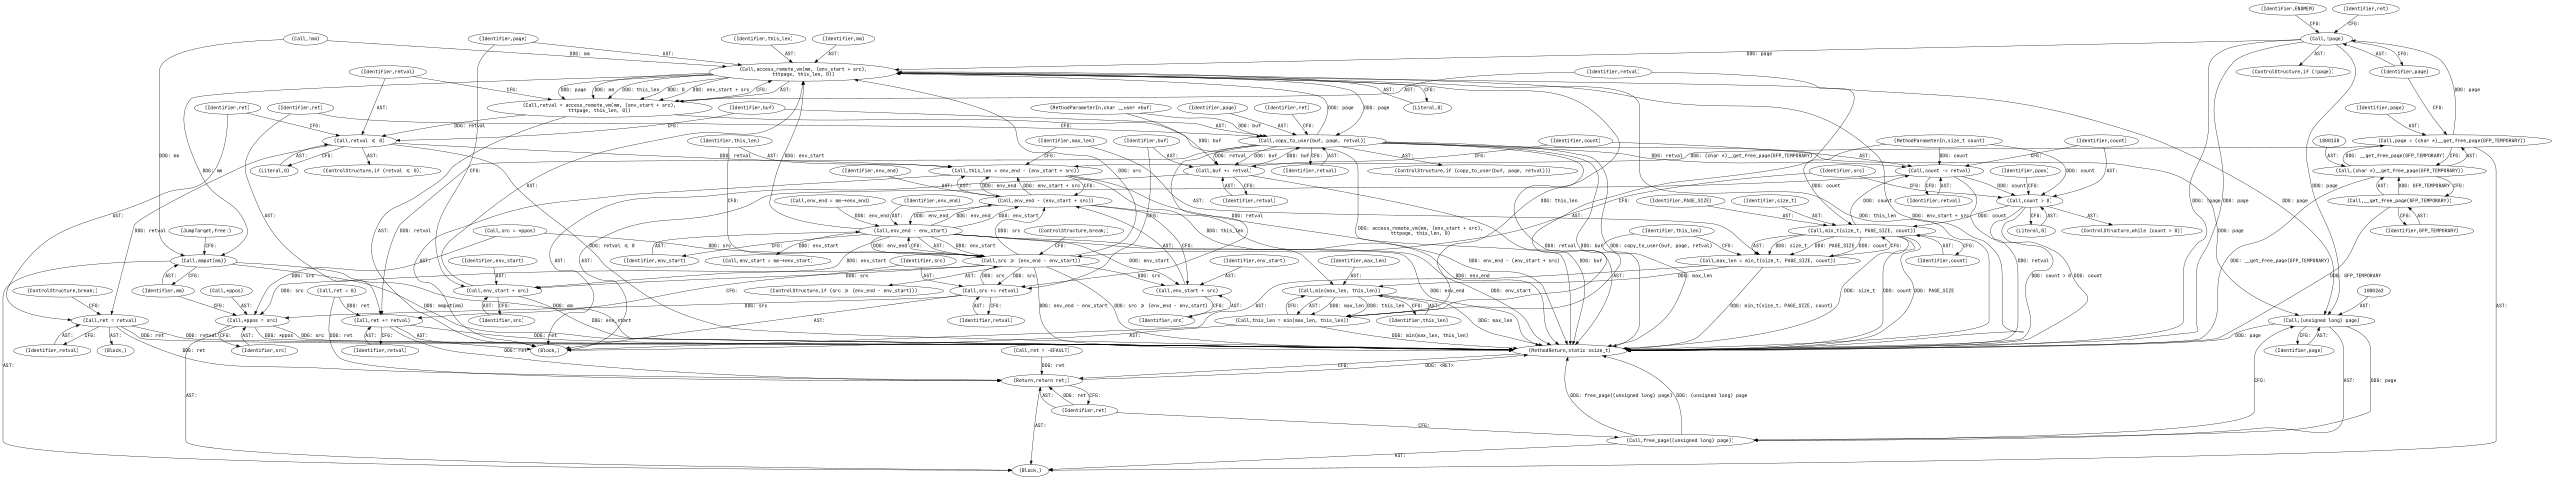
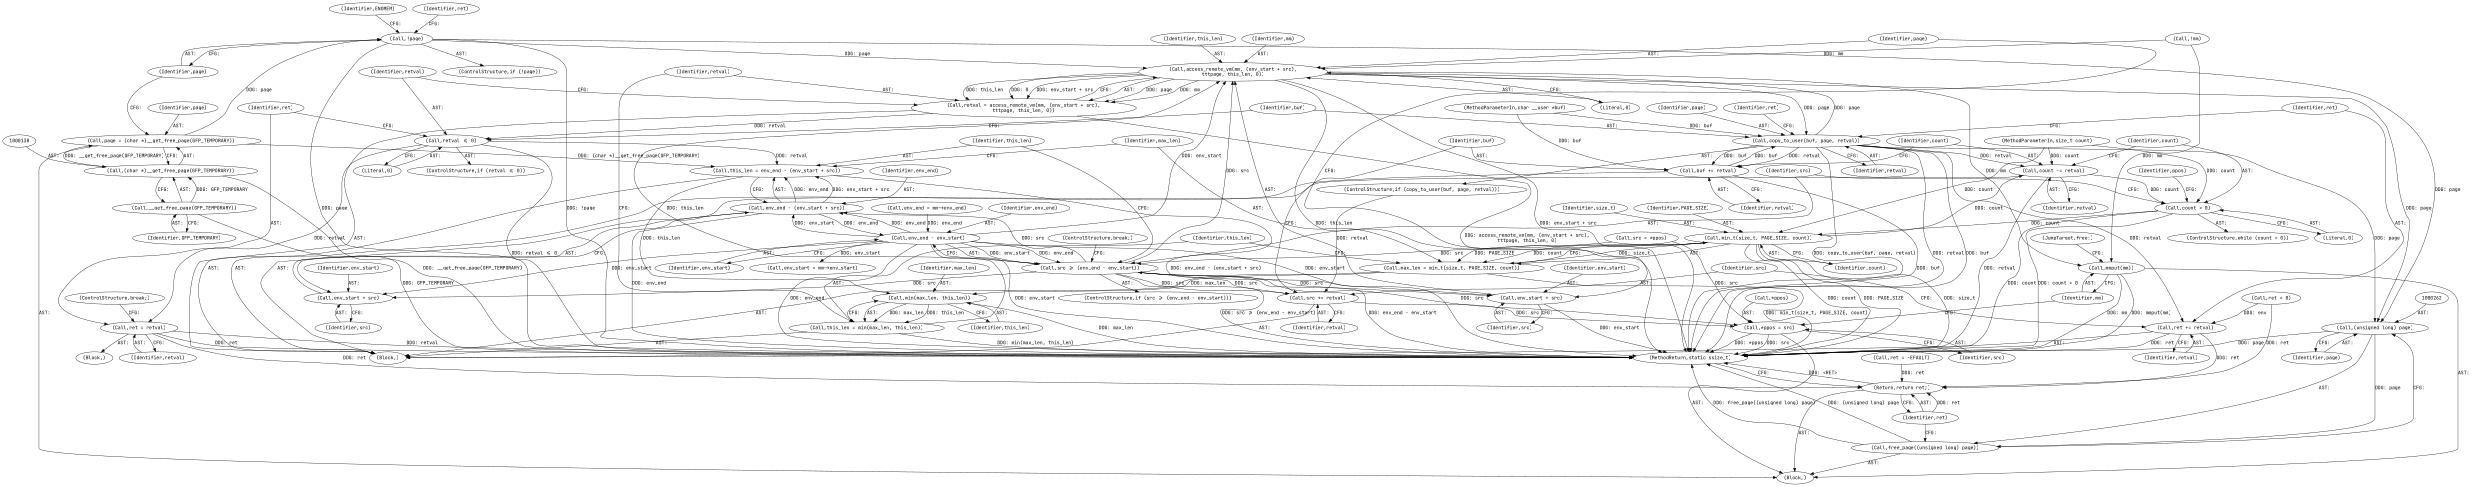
edge "(Call,copy_to_user(buf, page, retval))" -> "(Call,src += retval)": now "(ControlStructure,if (copy_to_user(buf, page, retval)))" -> "(Call,src += retval)"
edge "(Call,ret = 0)" -> "(Call,ret += retval)": label "DDG: ret" -> "DDG: env"
